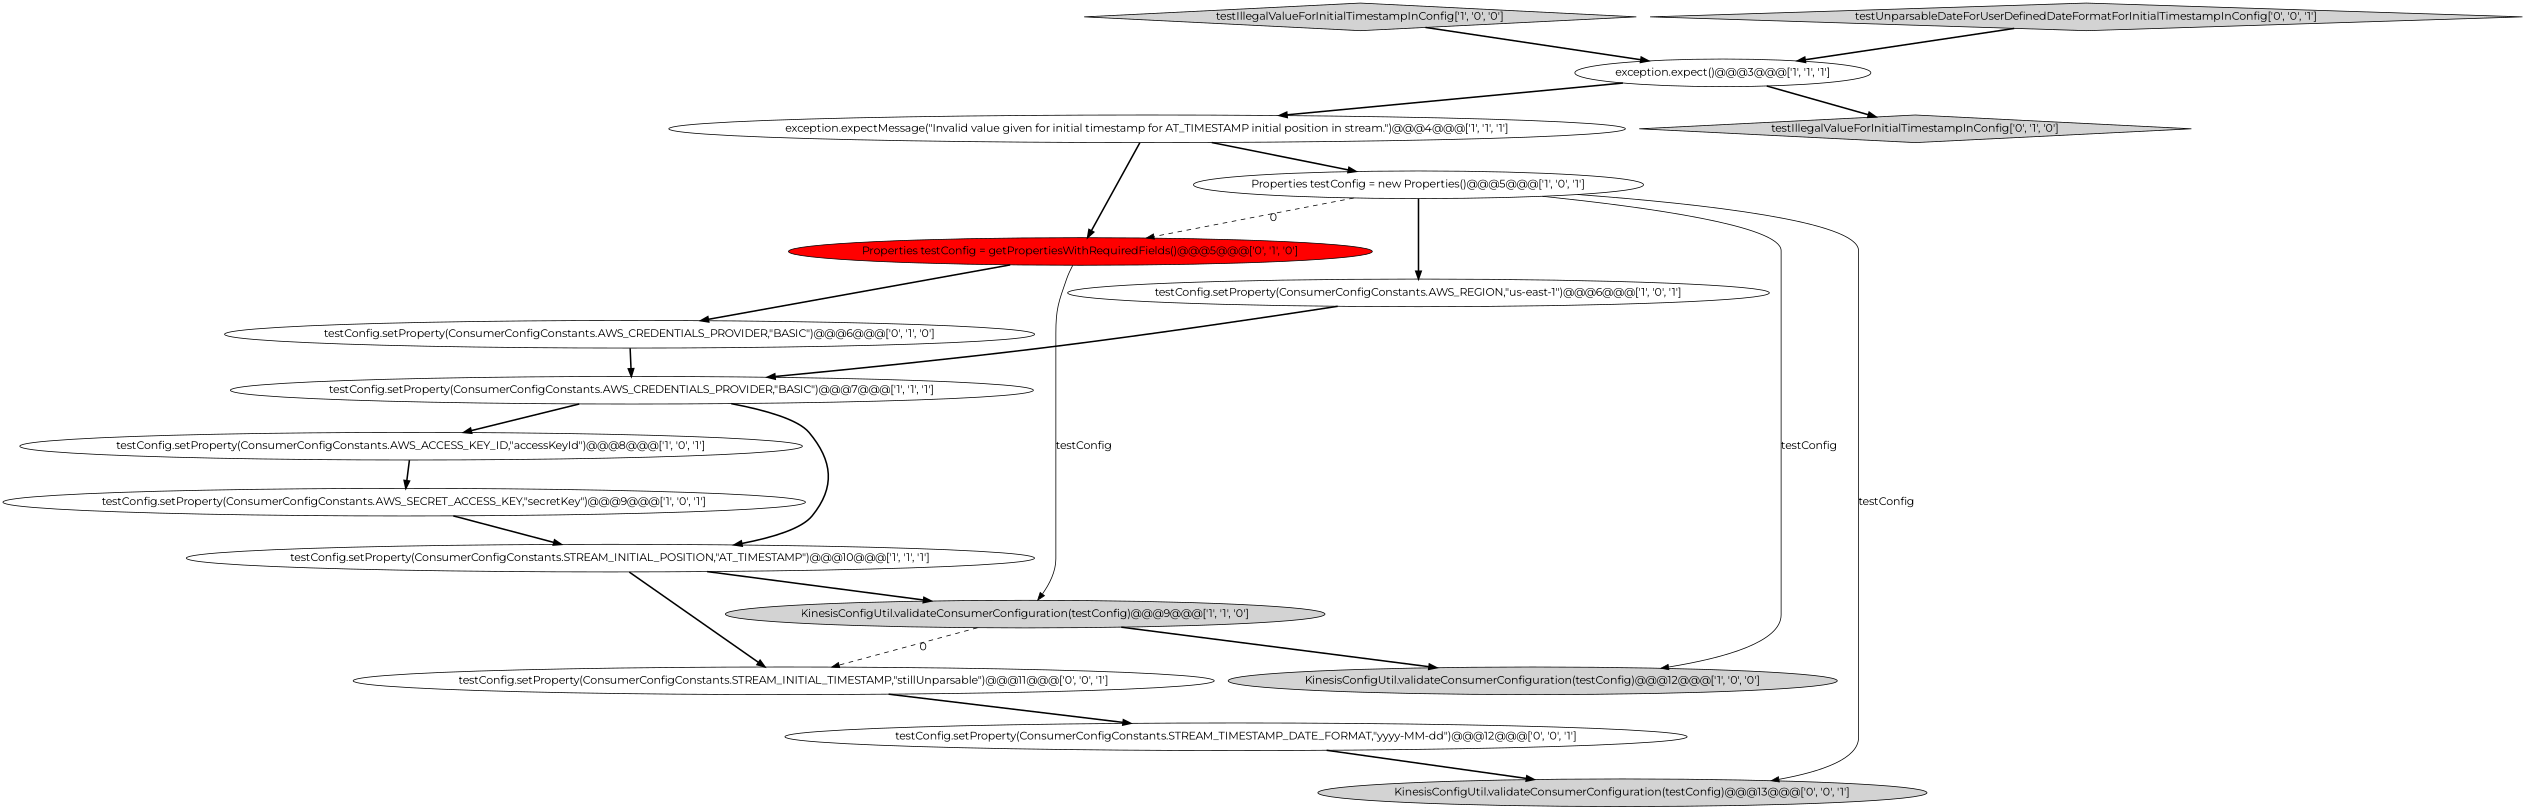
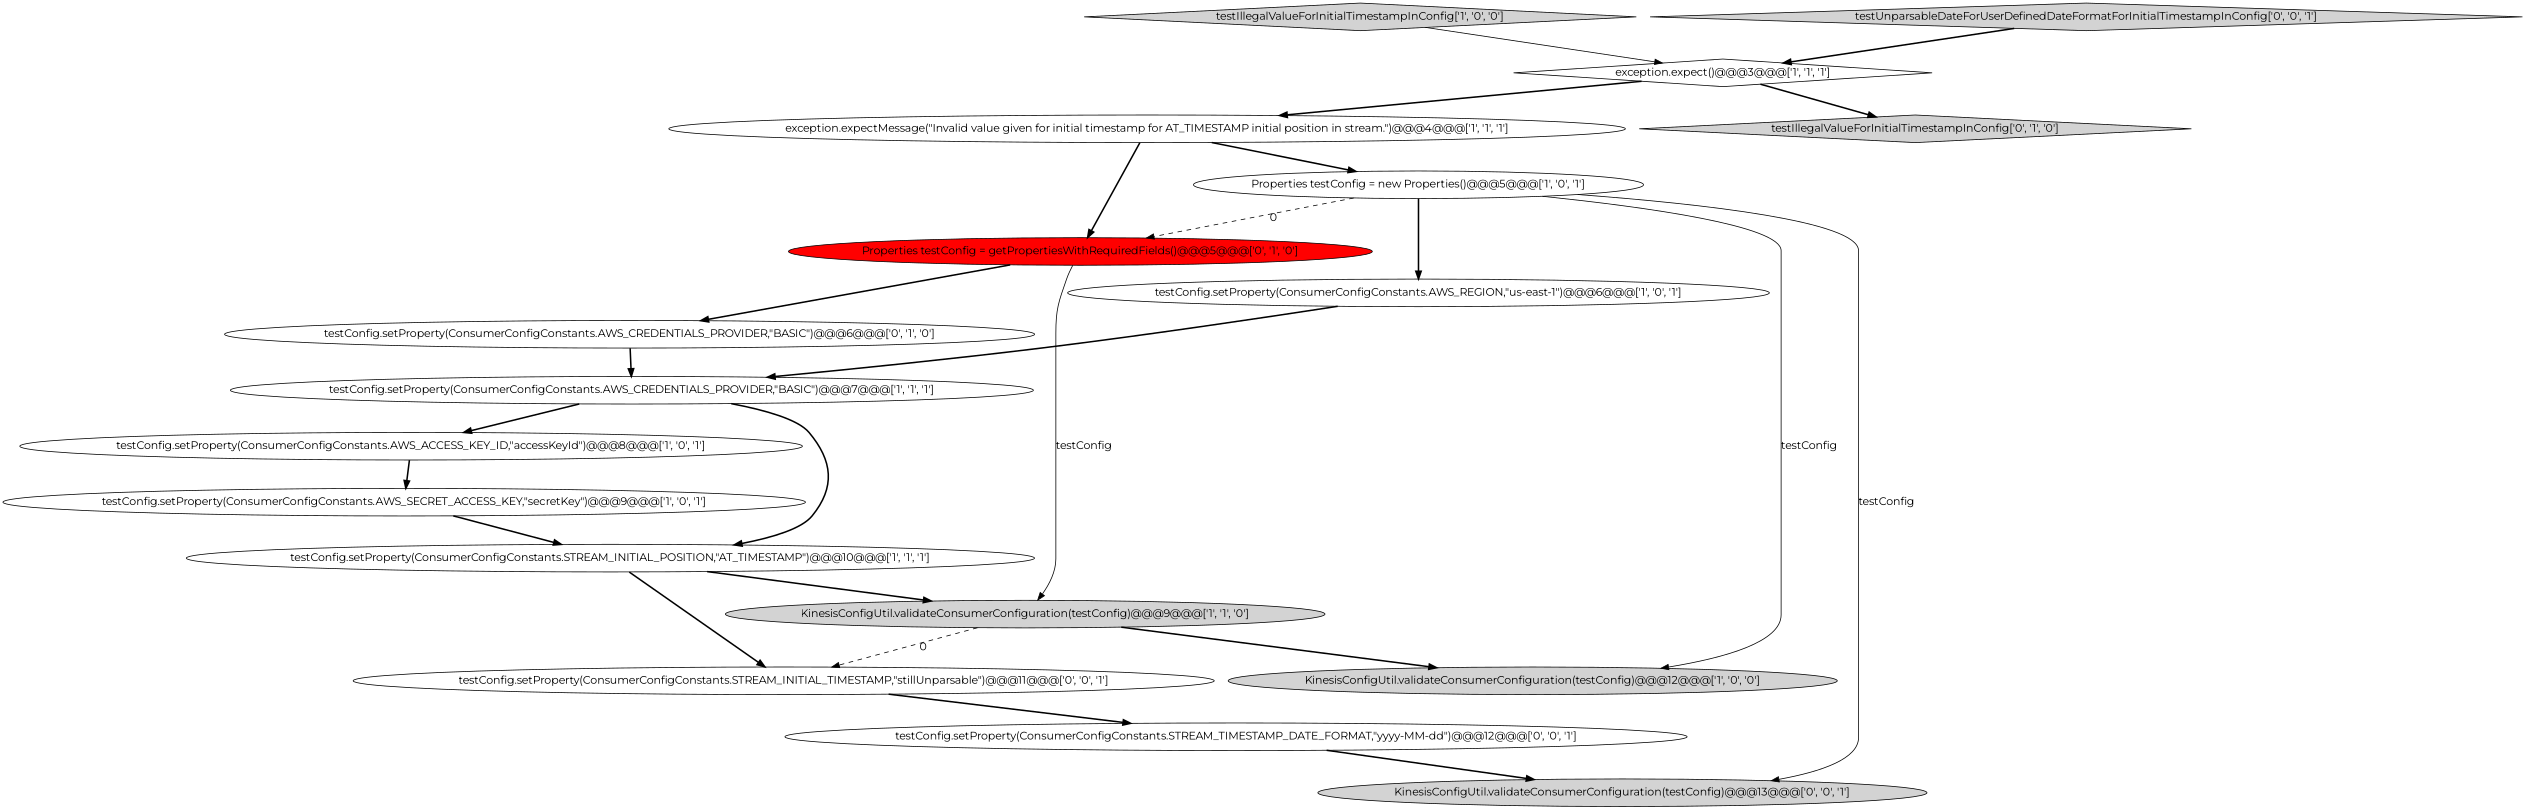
edge "testIllegalValueForInitialTimestampInConfig['1', '0', '0']" -> "exception.expect()@@@3@@@['1', '1', '1']": style bold -> solid
node "exception.expect()@@@3@@@['1', '1', '1']": shape ellipse -> diamond
